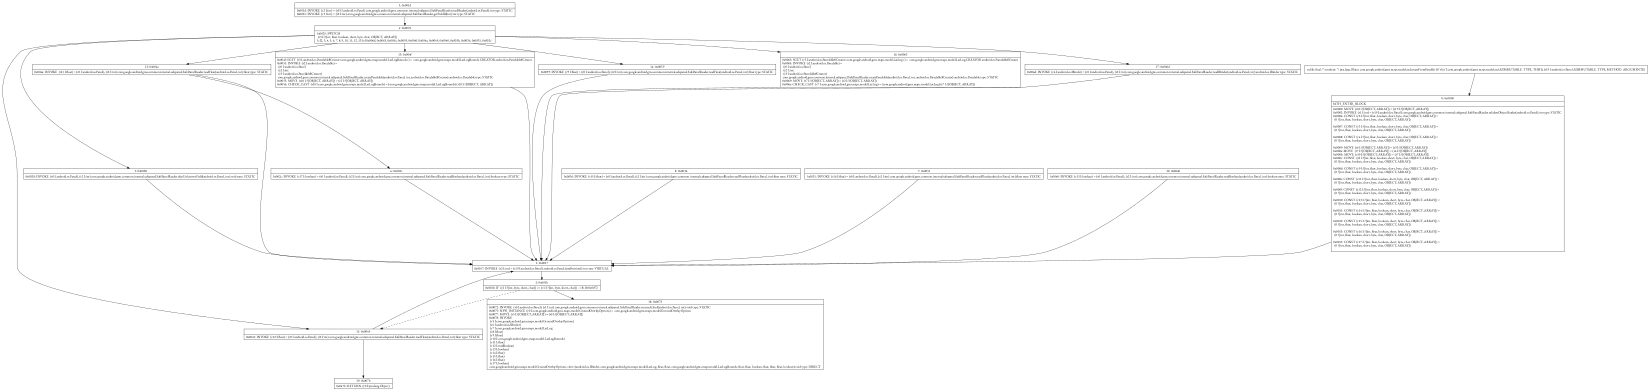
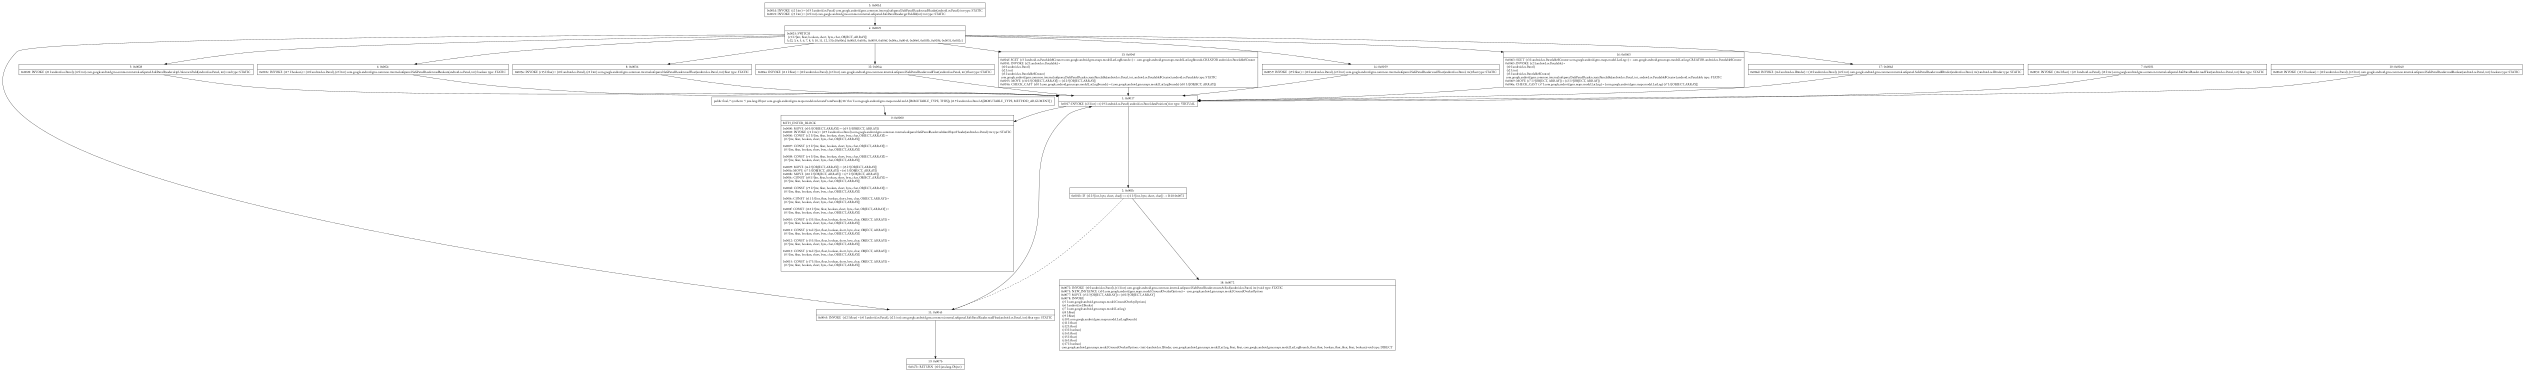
edge "4: 0x0025" -> "8: 0x0036": added
edge "12: 0x004a" -> "6: 0x002c": now "4: 0x0025" -> "6: 0x002c"
edge "0: 0x0000" -> "1: 0x0017": reversed
node "18: 0x0072": text "(r12 I:readBoolean)" -> "(r12 I:float)"
